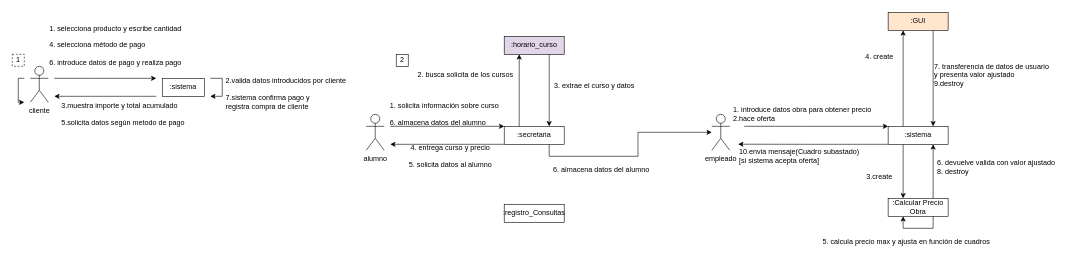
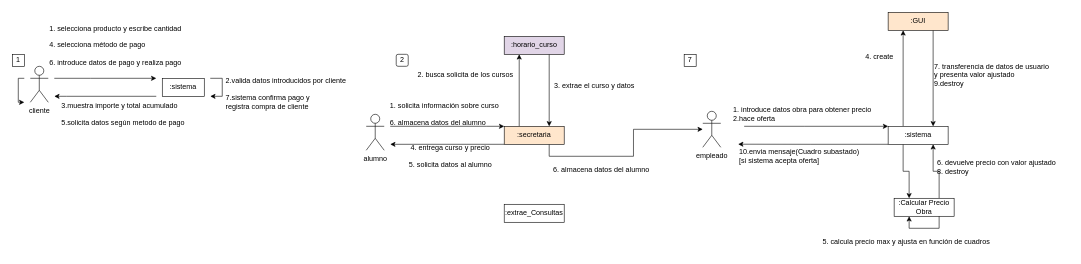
node "1": style dashed -> solid
node "2": shape rectangle -> rounded rectangle
node "7": added
node "empleado": moved (721, 132) -> (712, 129)
node ":secretaria": fillcolor #ffffff -> #ffe6cc
node "6. devuelve valida con valor ajustado 8. destroy": label "6. devuelve valida con valor ajustado 8. destroy" -> "6. devuelve precio con valor ajustado 8. destroy"
node "3.create": removed
node ":Calcular Precio Obra": moved (918, 207) -> (924, 207)
node ":registro_Consultas": label ":registro_Consultas" -> ":extrae_Consultas"
